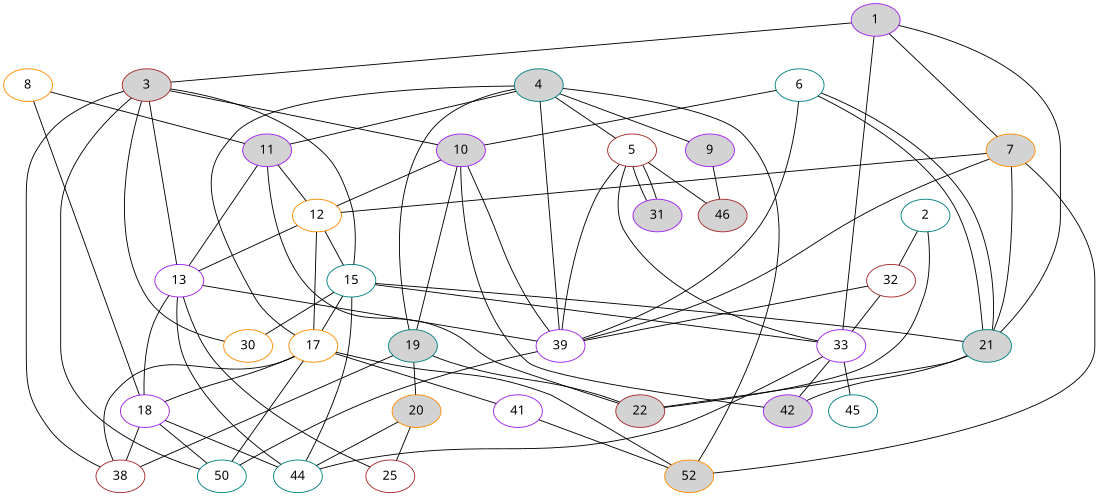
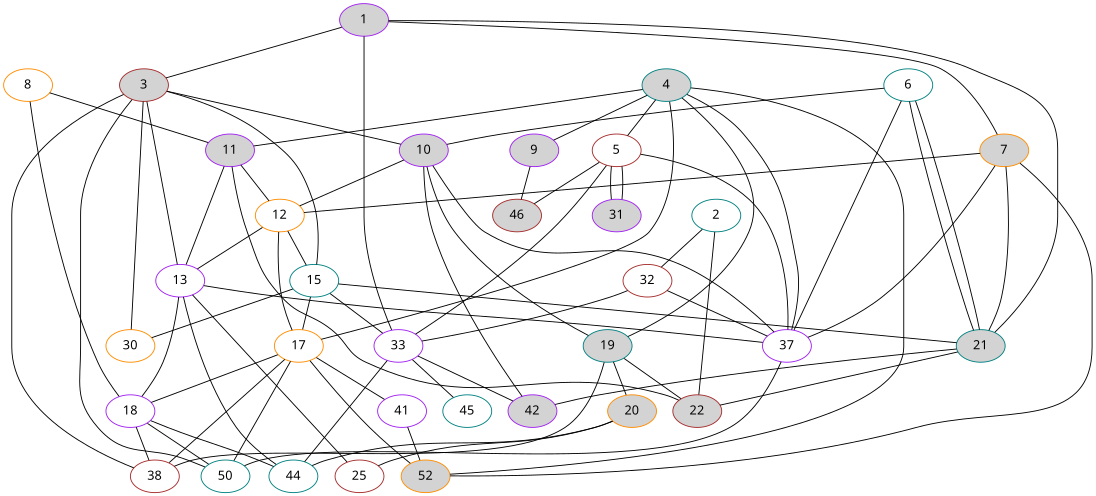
node "39": label "39" -> "37"
edge "15" -- "44": removed
